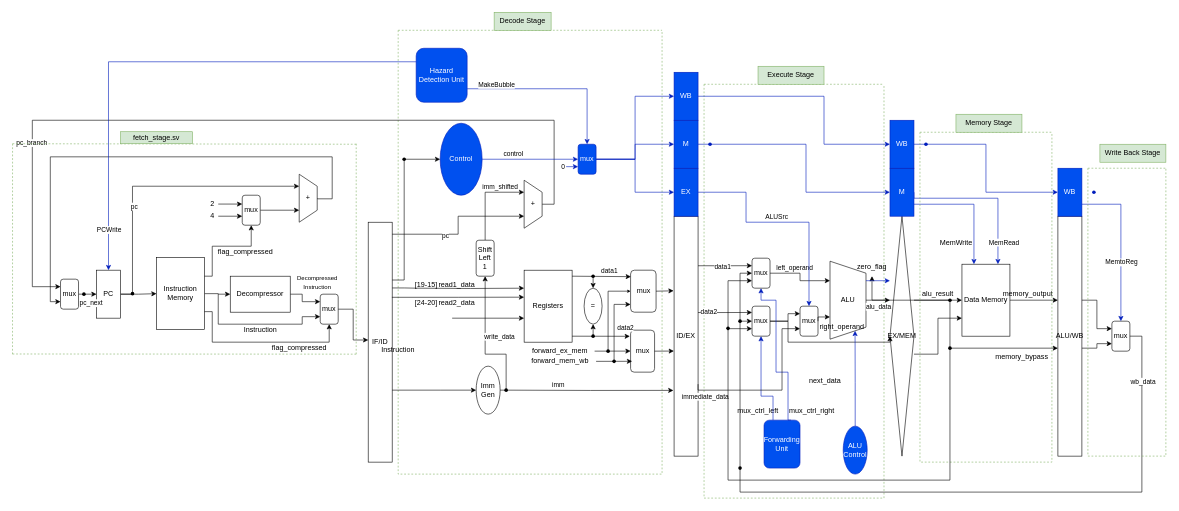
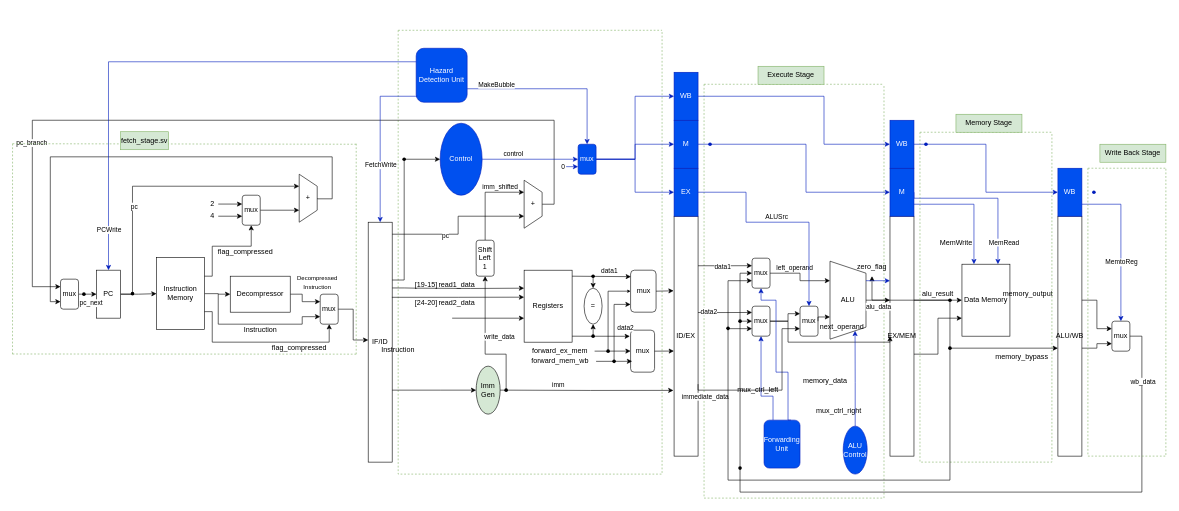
node "Decode Stage": removed
node "fetch_stage.sv": size 72x12 -> 48x18
edge "Hazard Detection Unit" -> "IF/ID": added, label "FetchWrite"
edge "Data Memory" -> "ALU/WB": removed
node "right_operand": label "right_operand" -> "next_operand"
node "EX/MEM": shape diamond -> rectangle
node "next_data": label "next_data" -> "memory_data"
node "Imm Gen": fillcolor #ffffff -> #d5e8d4
node "mux_ctrl_left": moved (758, 411) -> (758, 390)
node "mux_ctrl_right": moved (812, 411) -> (839, 411)
